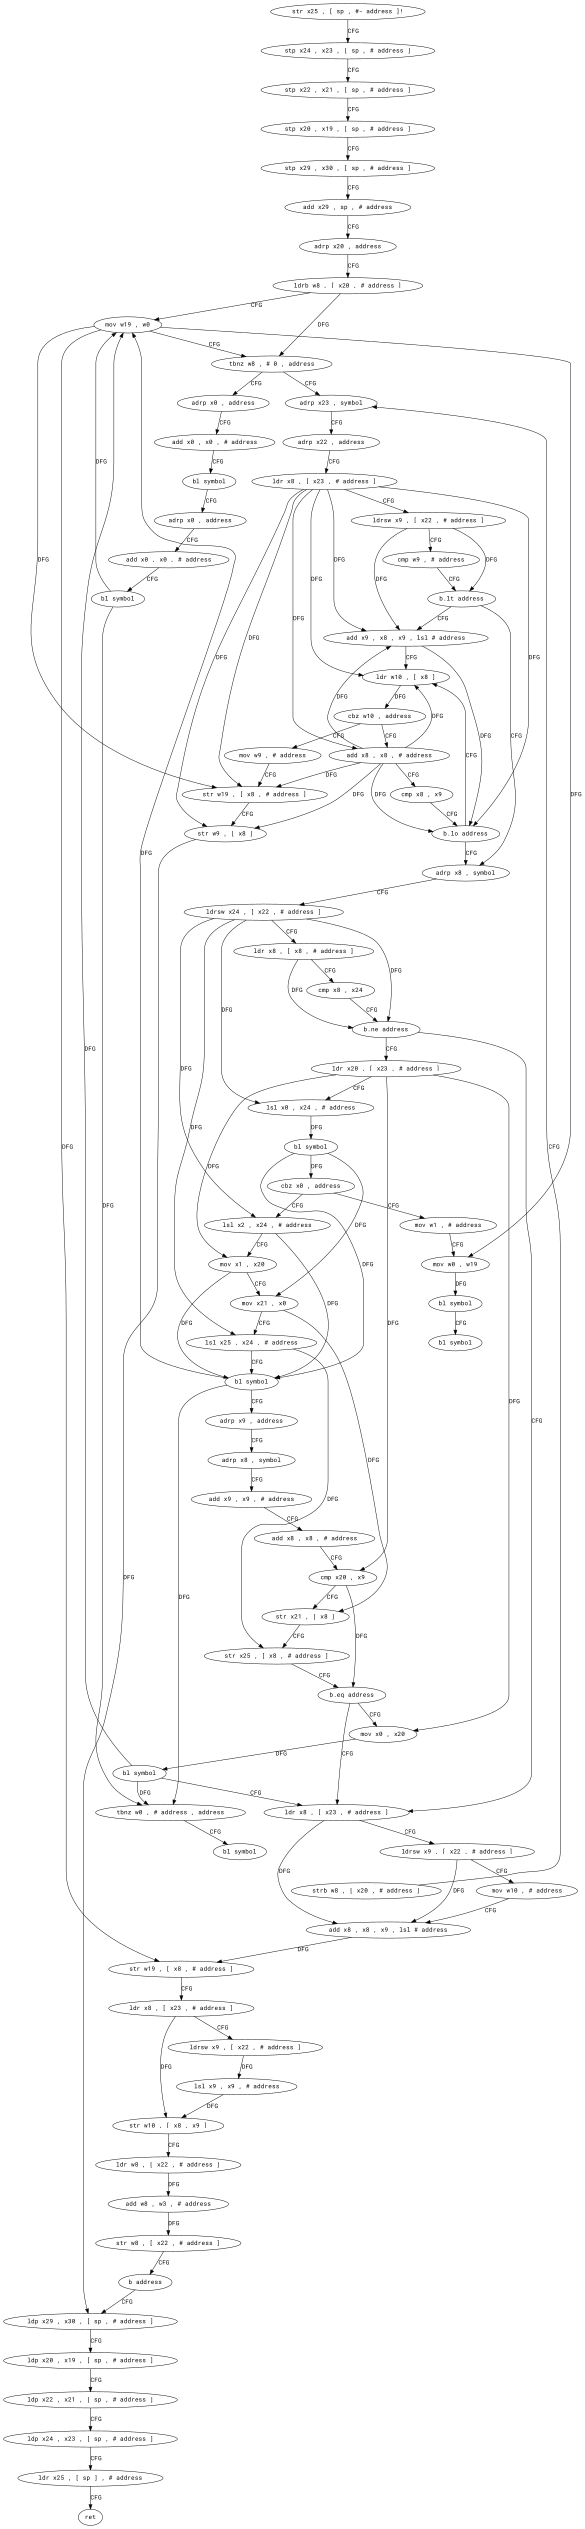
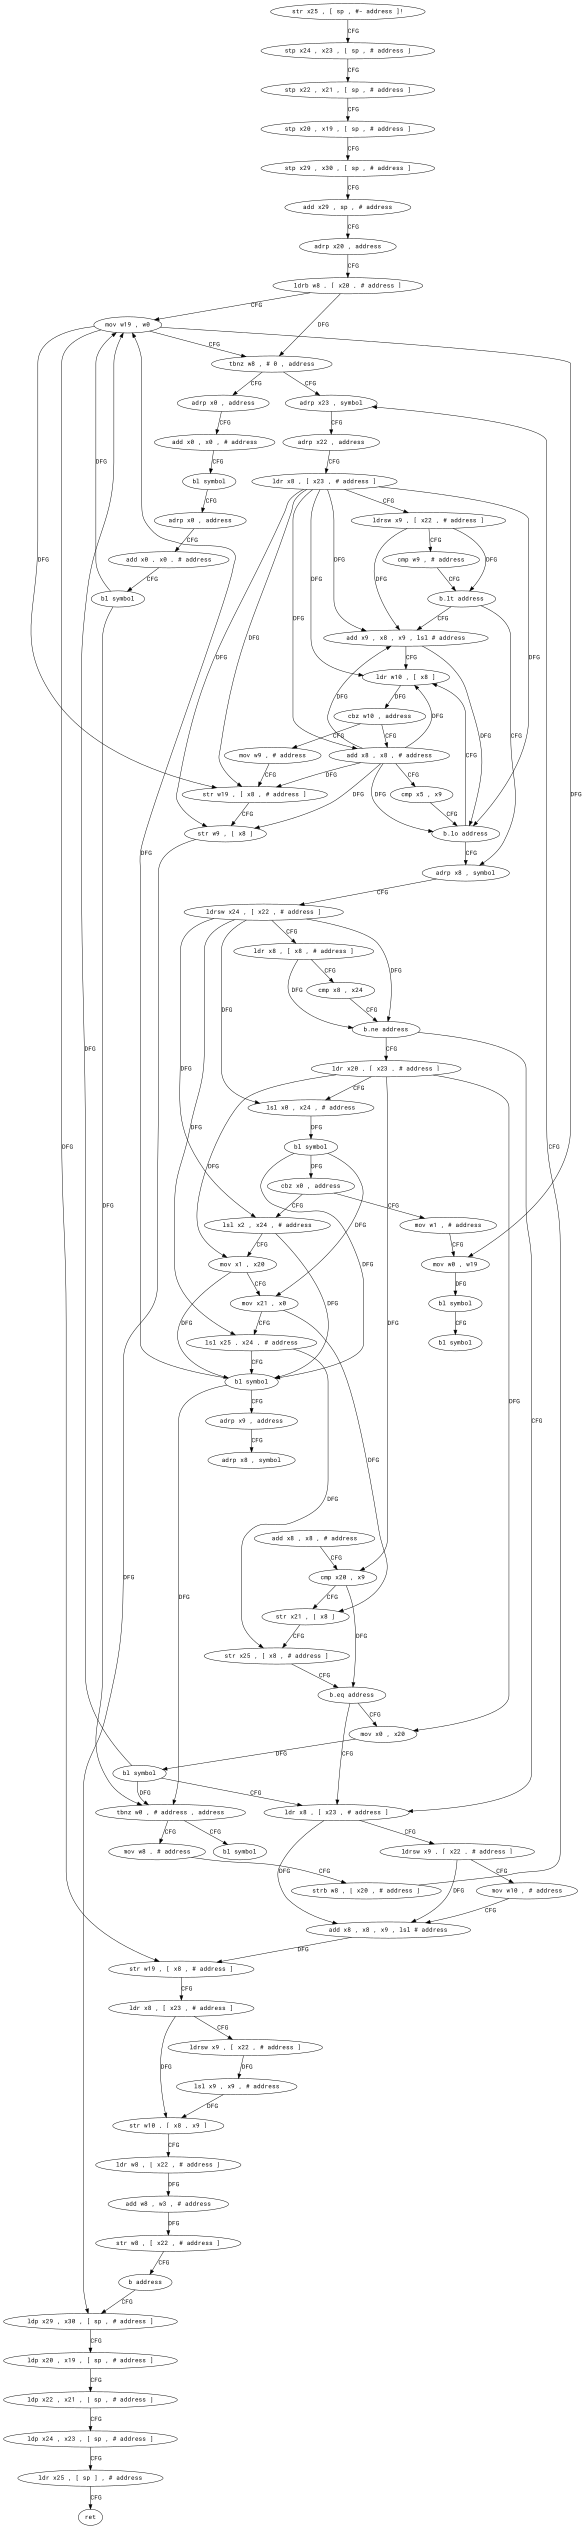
node "cmp x8 , x9": label "cmp x8 , x9" -> "cmp x5 , x9"
node "add x9 , x9 , # address": removed
node "mov w8 , # address": added
